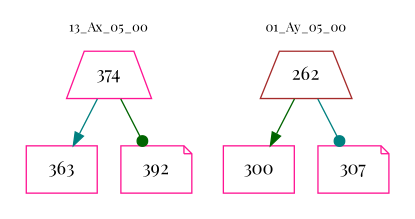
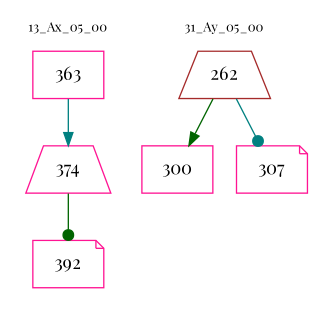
cluster "01_Ay_05_00": label "01_Ay_05_00" -> "31_Ay_05_00"
edge "374" -> "363": reversed
